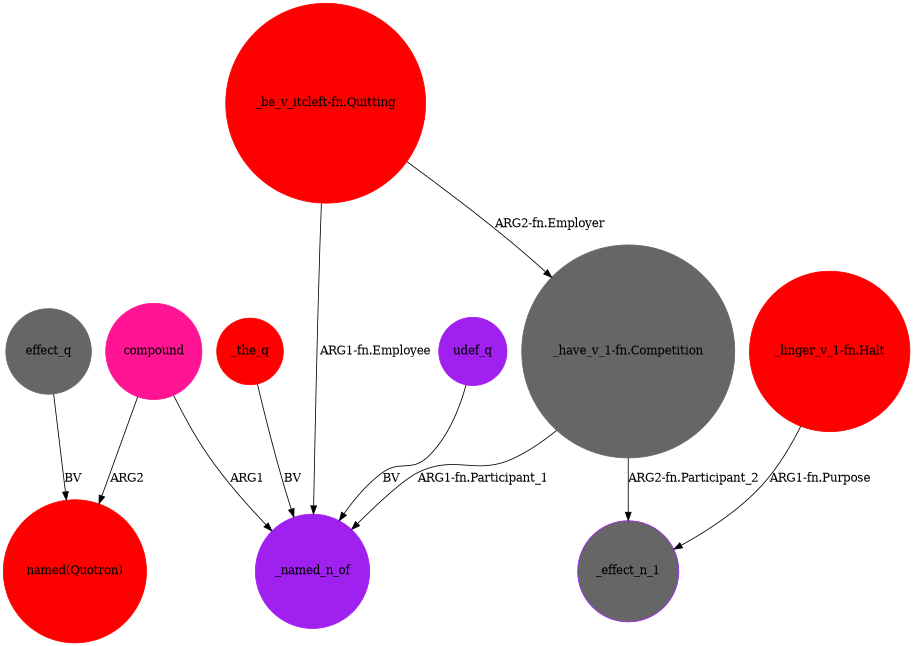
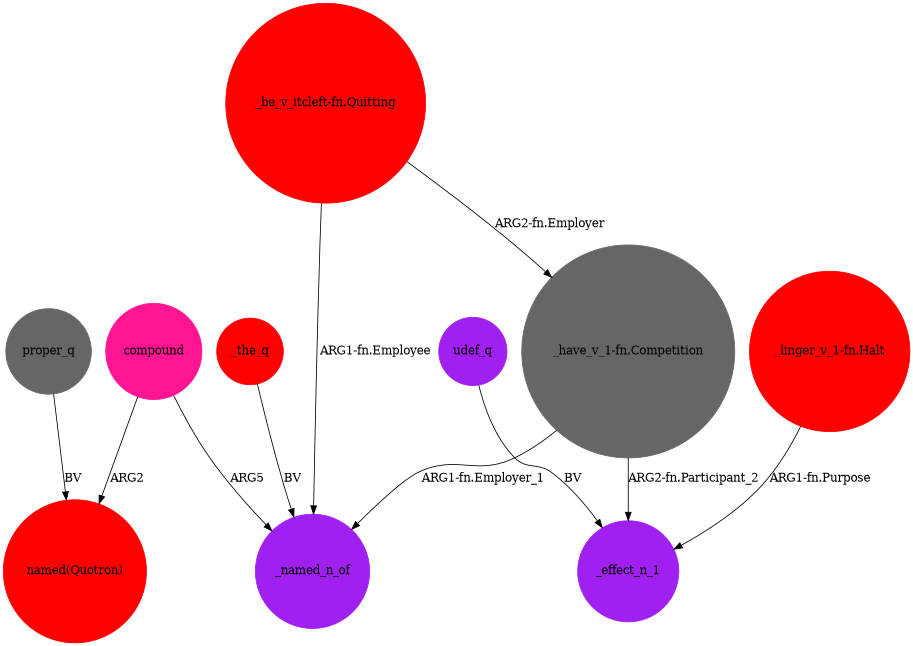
node "effect_q": label "effect_q" -> "proper_q"
edge "udef_q" -> "_named_n_of": now "udef_q" -> "_effect_n_1"
edge "compound" -> "_named_n_of": label "ARG1" -> "ARG5"
edge "_have_v_1-fn.Competition" -> "_named_n_of": label "ARG1-fn.Participant_1" -> "ARG1-fn.Employer_1"
node "_effect_n_1": fillcolor gray40 -> purple
